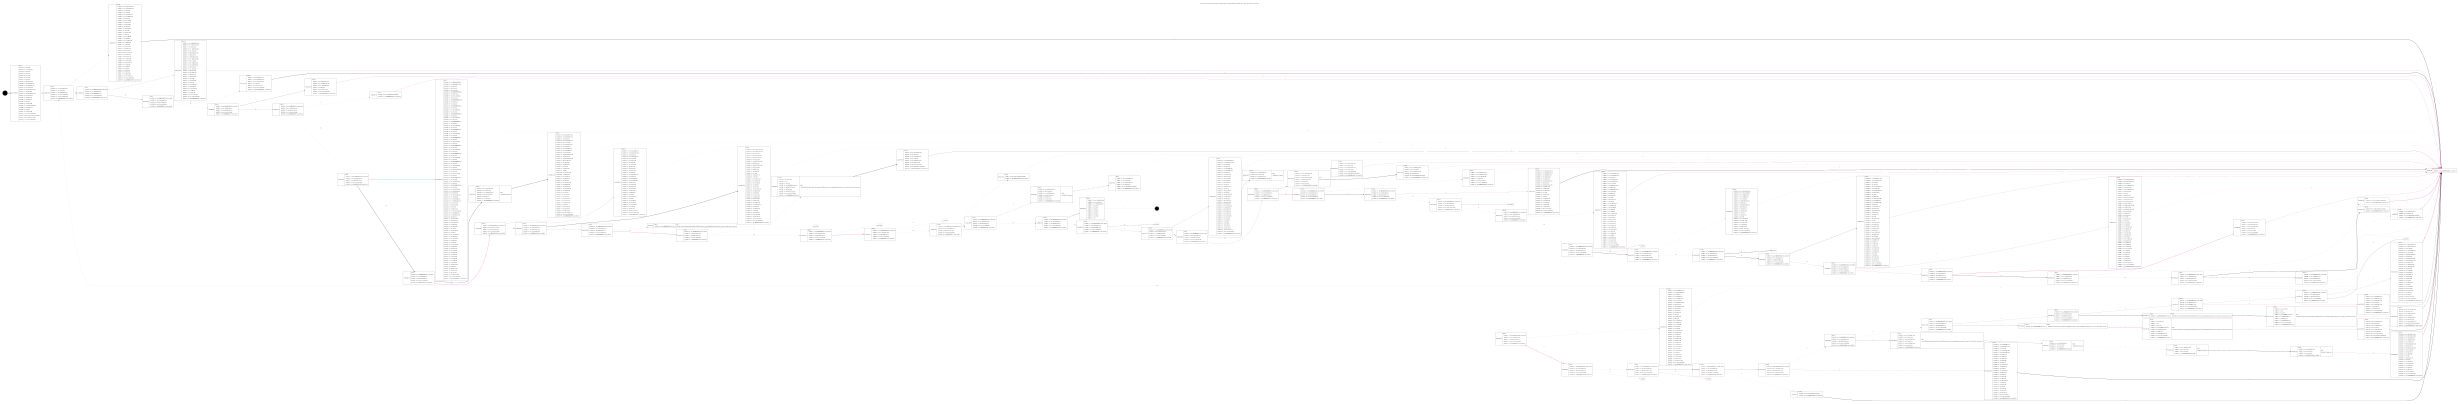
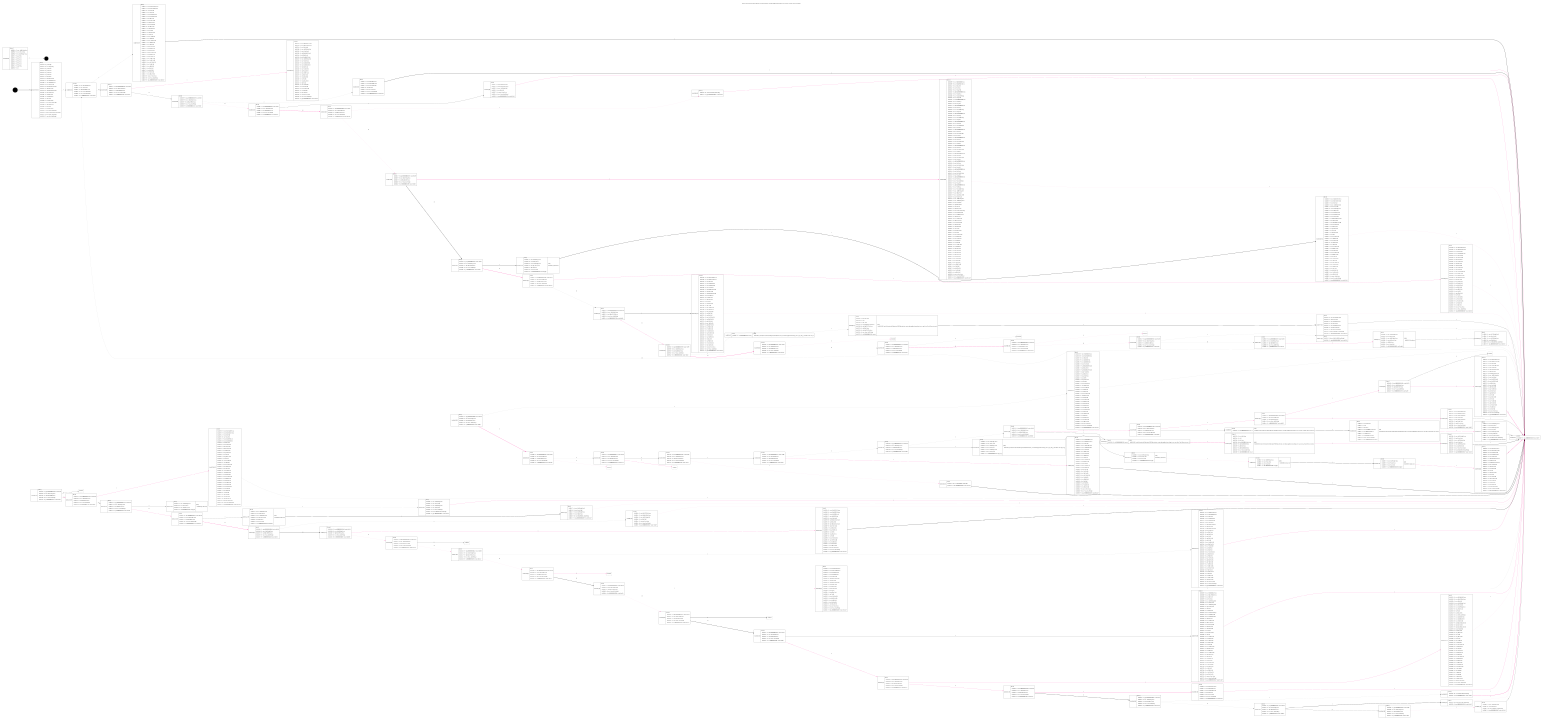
node "0x4019dc [28]": removed
